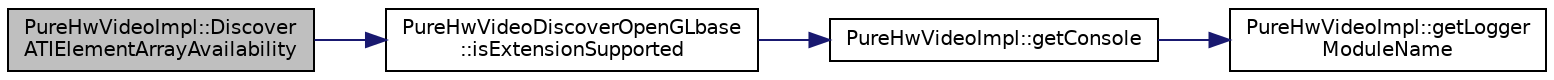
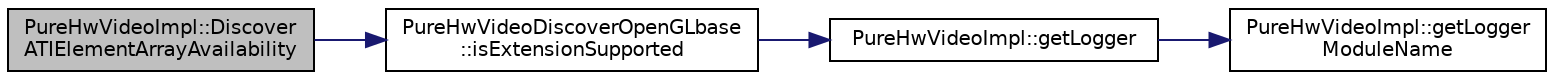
node "PureHwVideoImpl::getConsole": label "PureHwVideoImpl::getConsole" -> "PureHwVideoImpl::getLogger"
